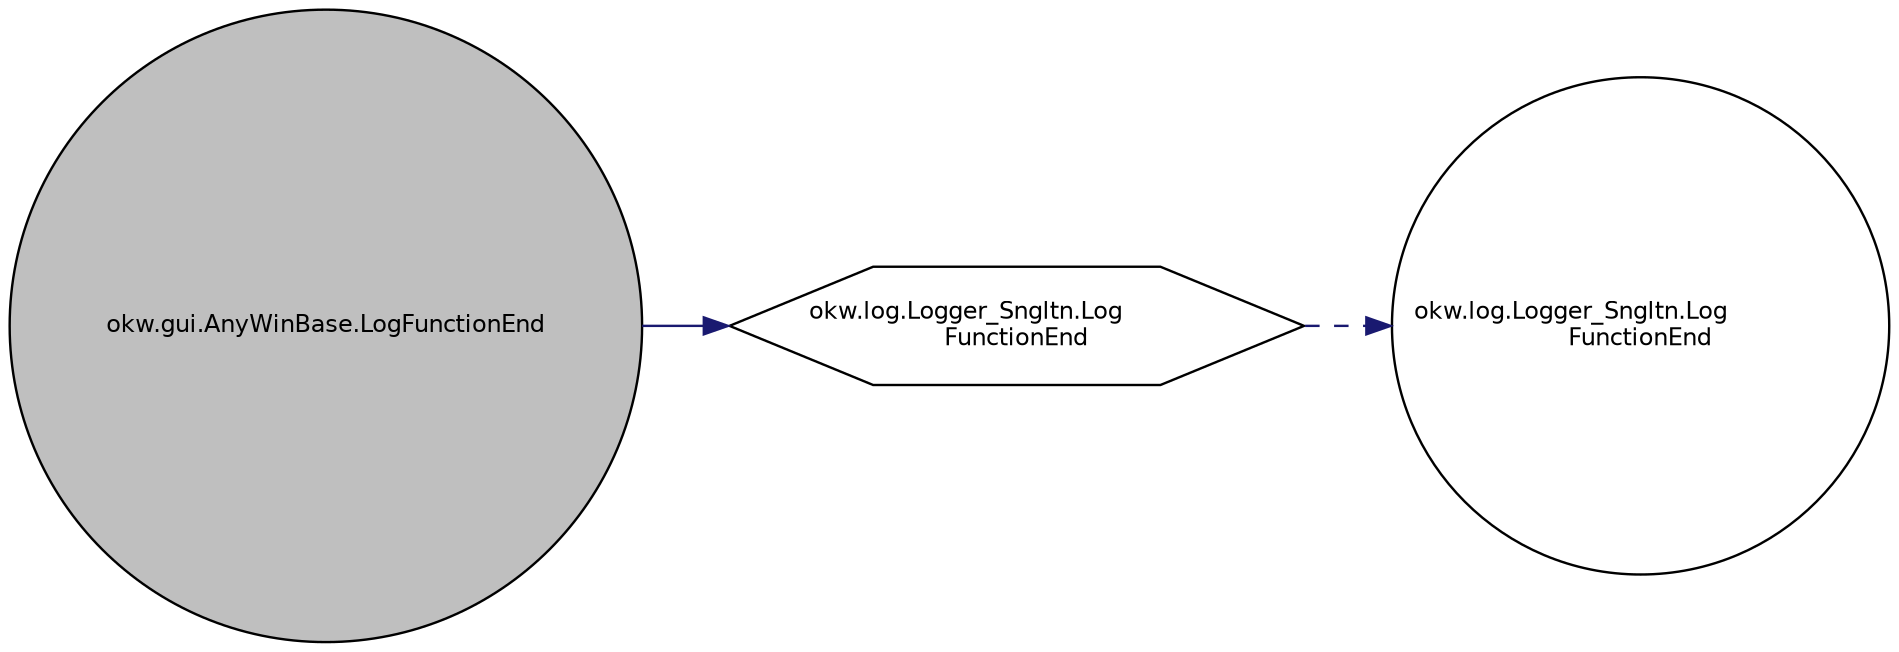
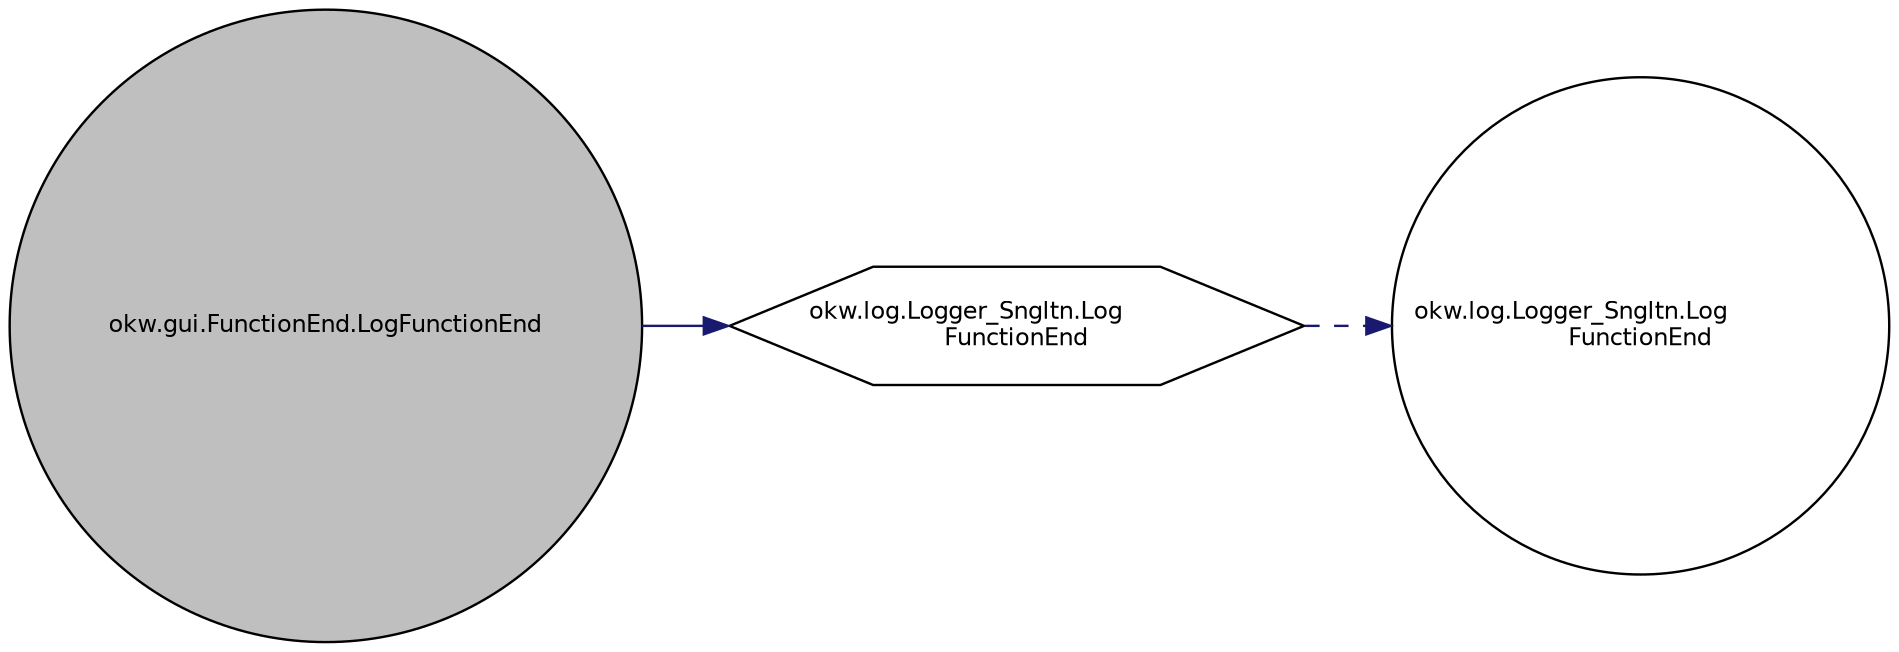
node "okw.gui.AnyWinBase.LogFunctionEnd": label "okw.gui.AnyWinBase.LogFunctionEnd" -> "okw.gui.FunctionEnd.LogFunctionEnd"
